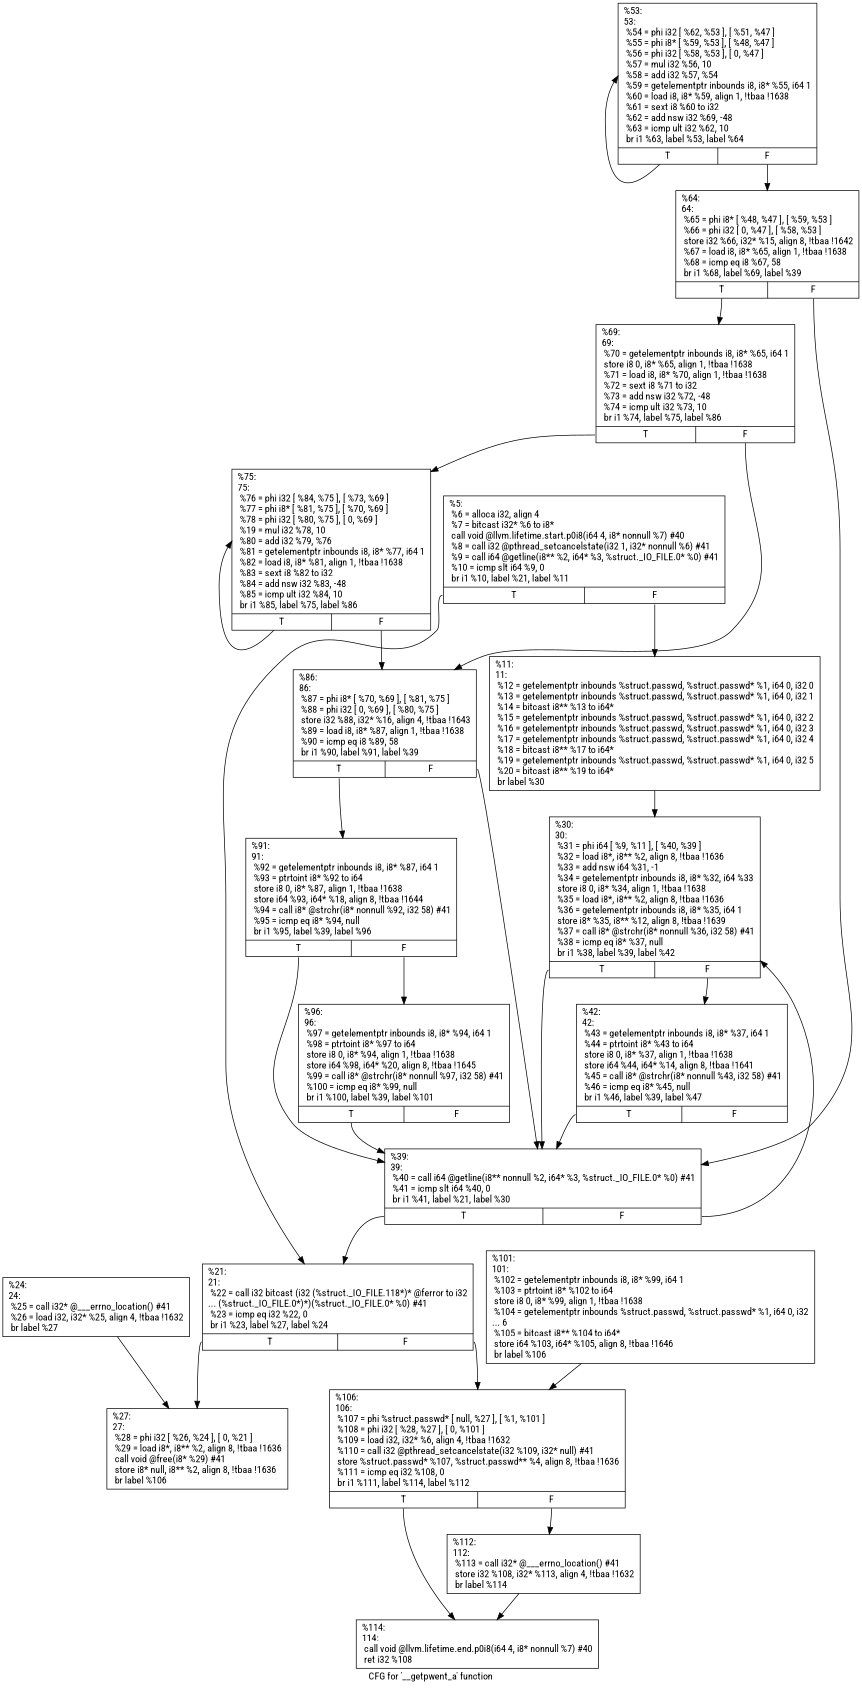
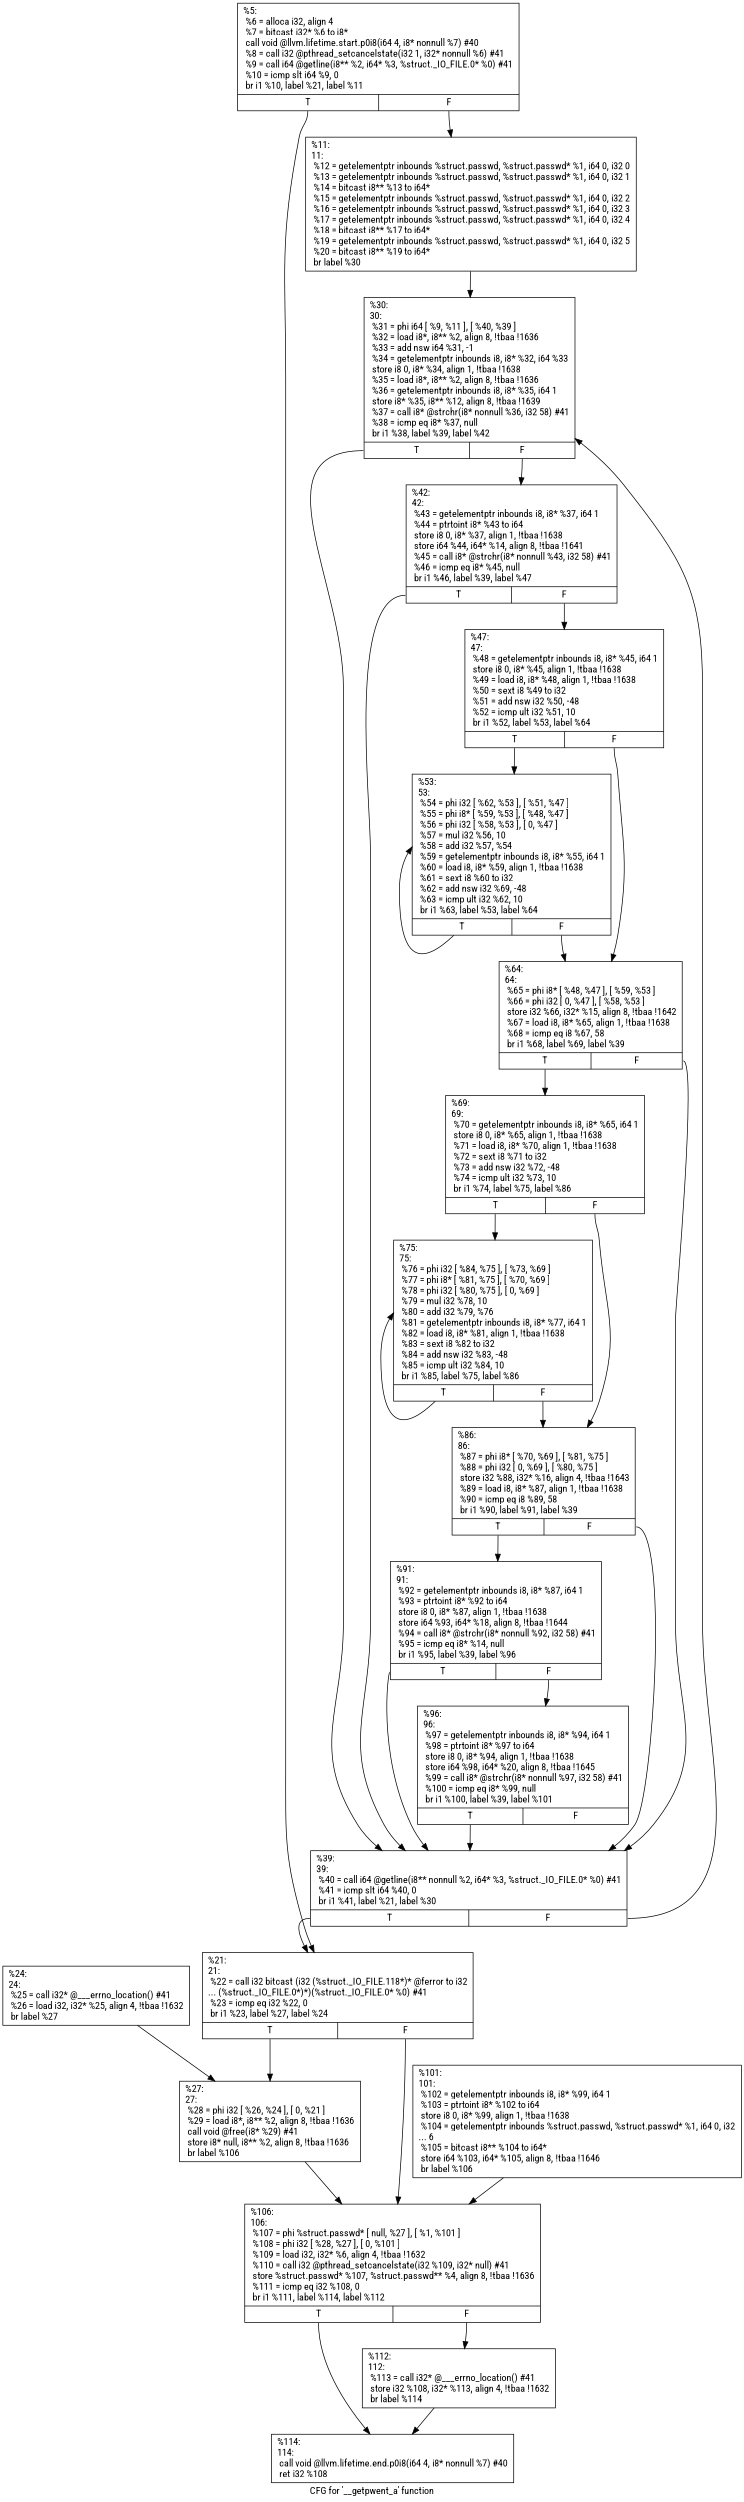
node "%75:": text "%19 = mul i32 %78, 10" -> "%79 = mul i32 %78, 10"
node "%47:": added
node "%91:": text "%95 = icmp eq i8* %94, null" -> "%95 = icmp eq i8* %14, null"
edge "%27:" -> "%106:": added
